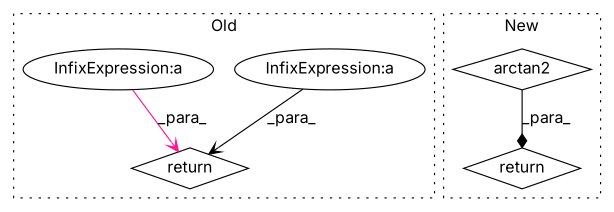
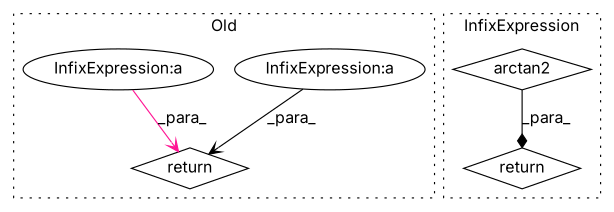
cluster "New": label "New" -> "InfixExpression"
